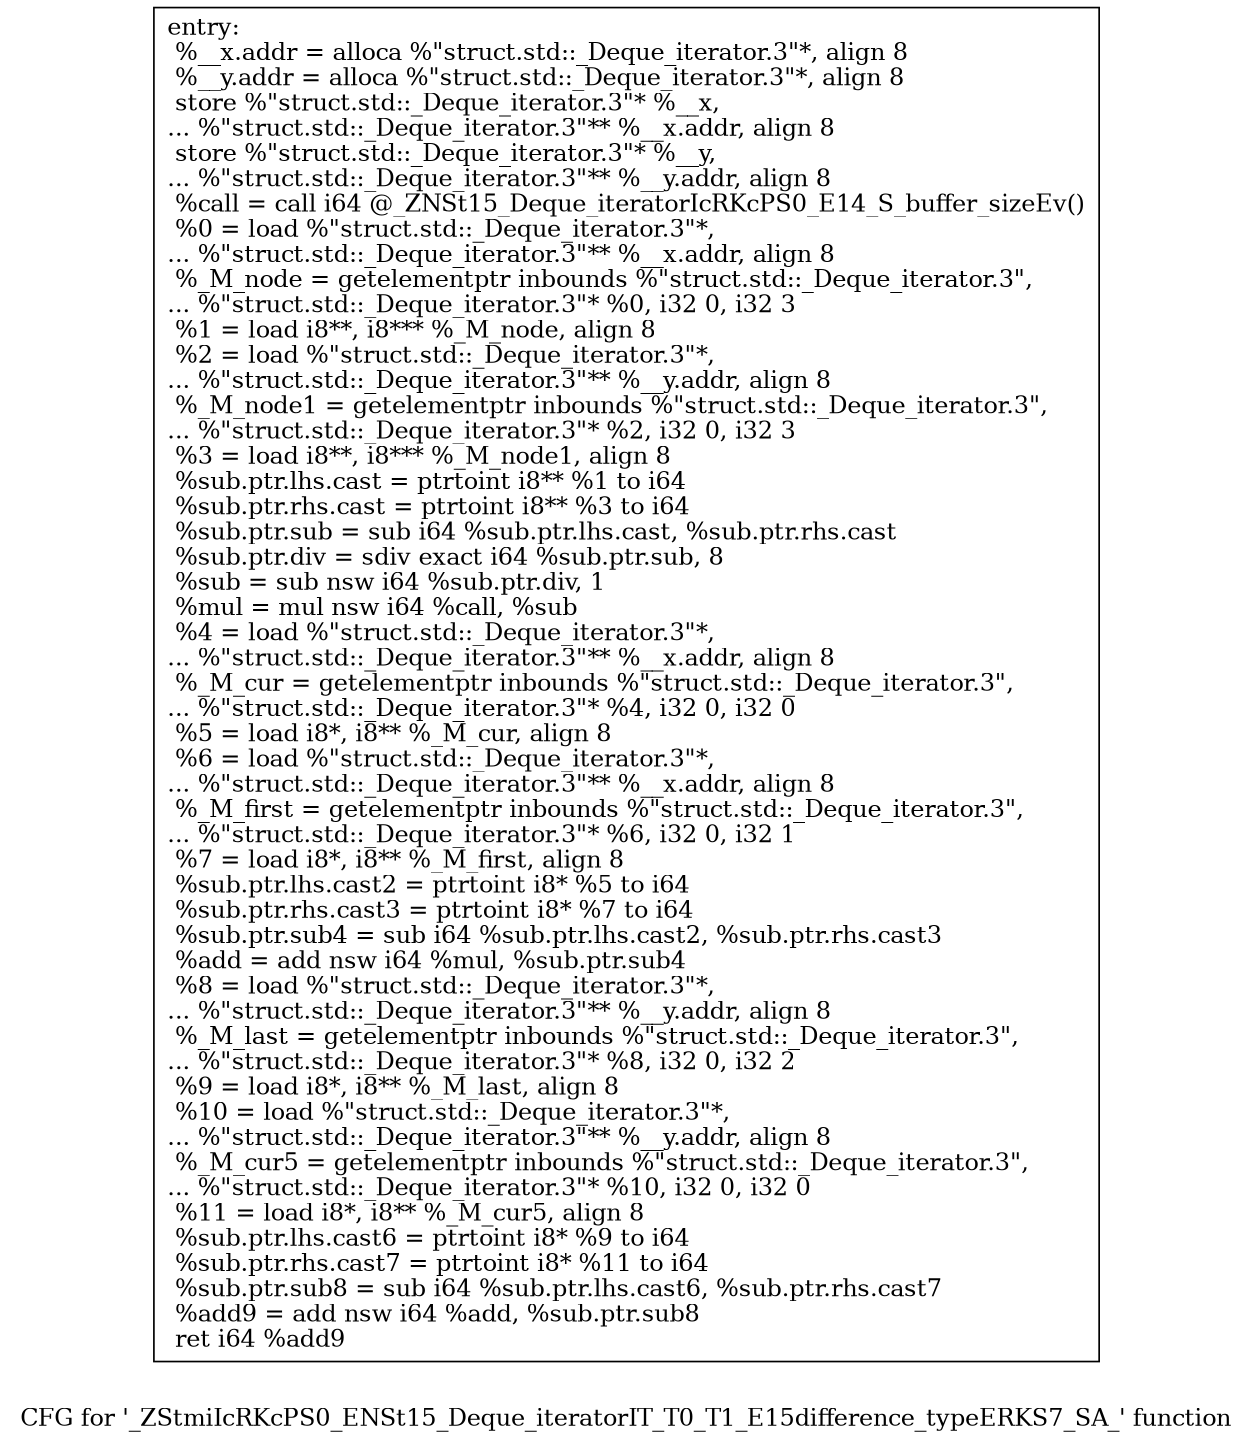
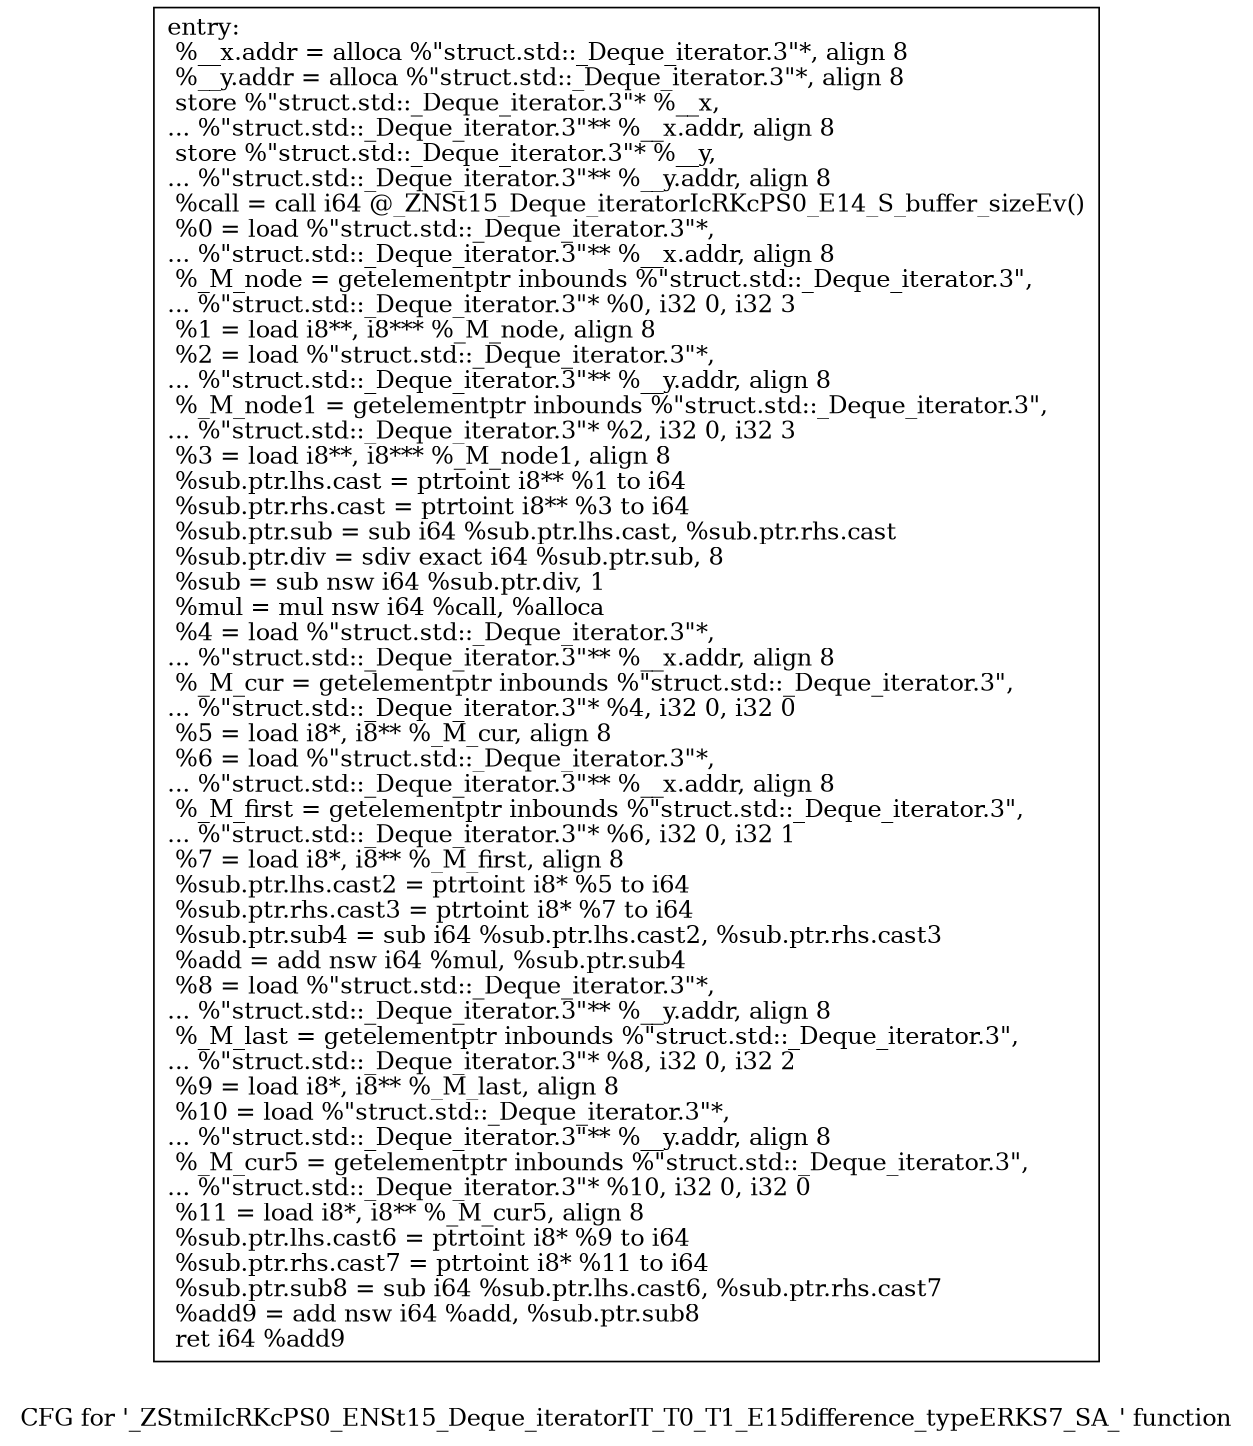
node "entry:": text "%mul = mul nsw i64 %call, %sub" -> "%mul = mul nsw i64 %call, %alloca"
